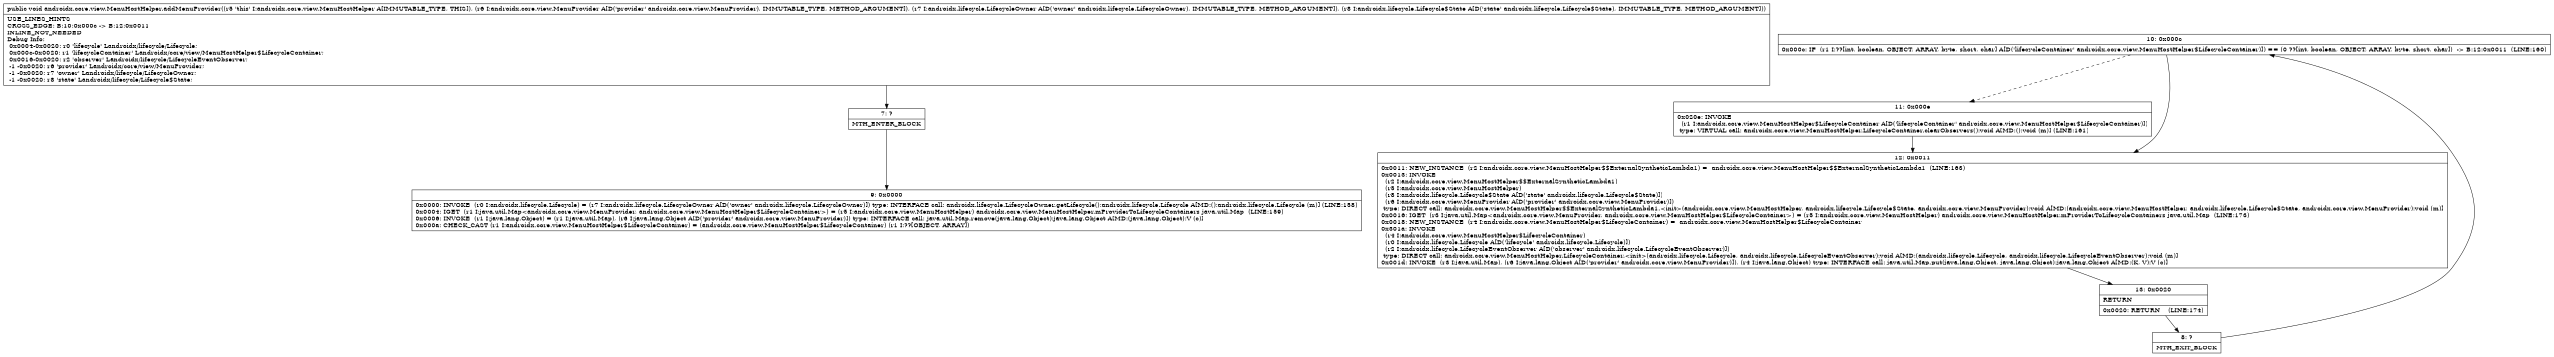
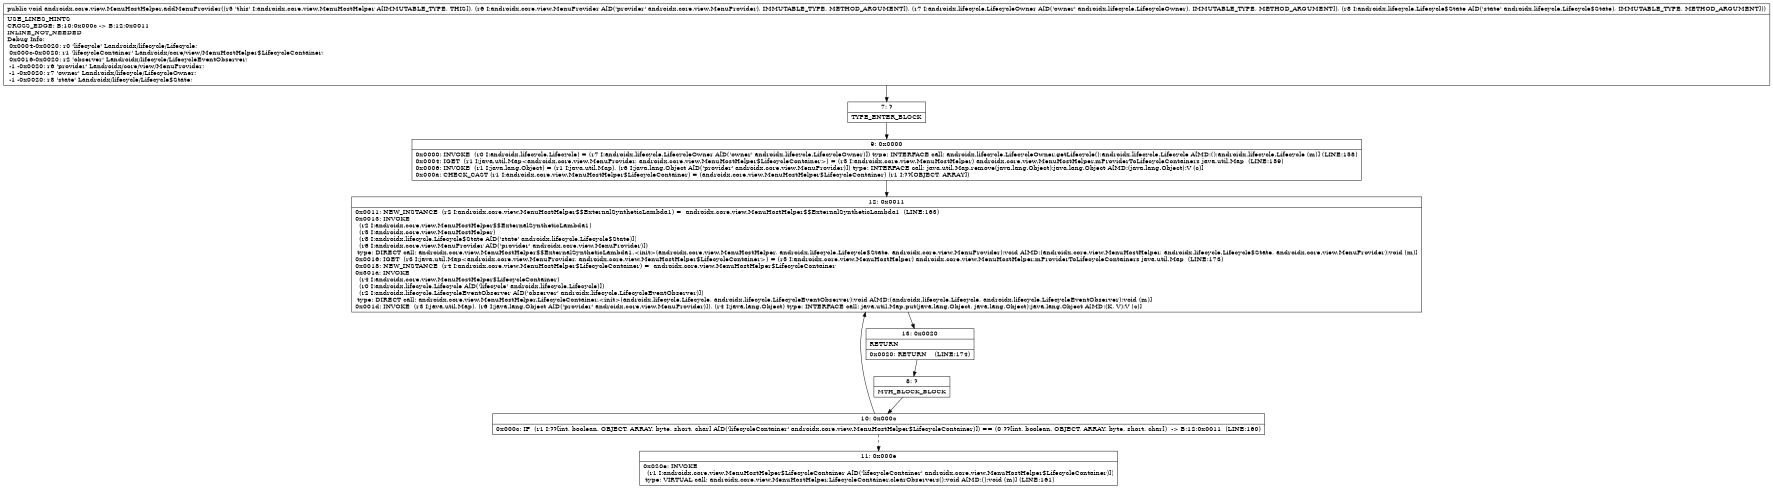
node "7: ?": text "MTH_ENTER_BLOCK" -> "TYPE_ENTER_BLOCK"
edge "11: 0x000e" -> "12: 0x0011": now "9: 0x0000" -> "12: 0x0011"
node "8: ?": text "MTH_EXIT_BLOCK" -> "MTH_BLOCK_BLOCK"
